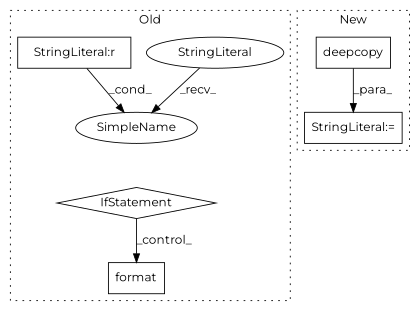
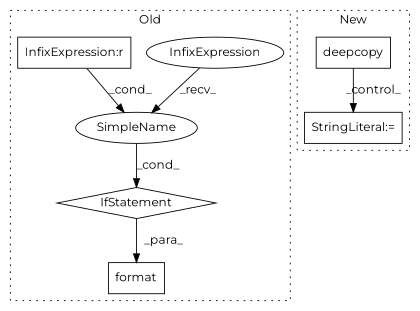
node "StringLiteral:r": label "StringLiteral:r" -> "InfixExpression:r"
node "StringLiteral": label "StringLiteral" -> "InfixExpression"
edge "deepcopy" -> "StringLiteral:=": label "_para_" -> "_control_"
edge "SimpleName" -> "IfStatement": added, label "_cond_"
edge "IfStatement" -> "format": label "_control_" -> "_para_"
